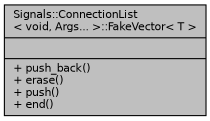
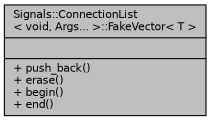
node "Signals::ConnectionList": text "+ push()" -> "+ begin()"
